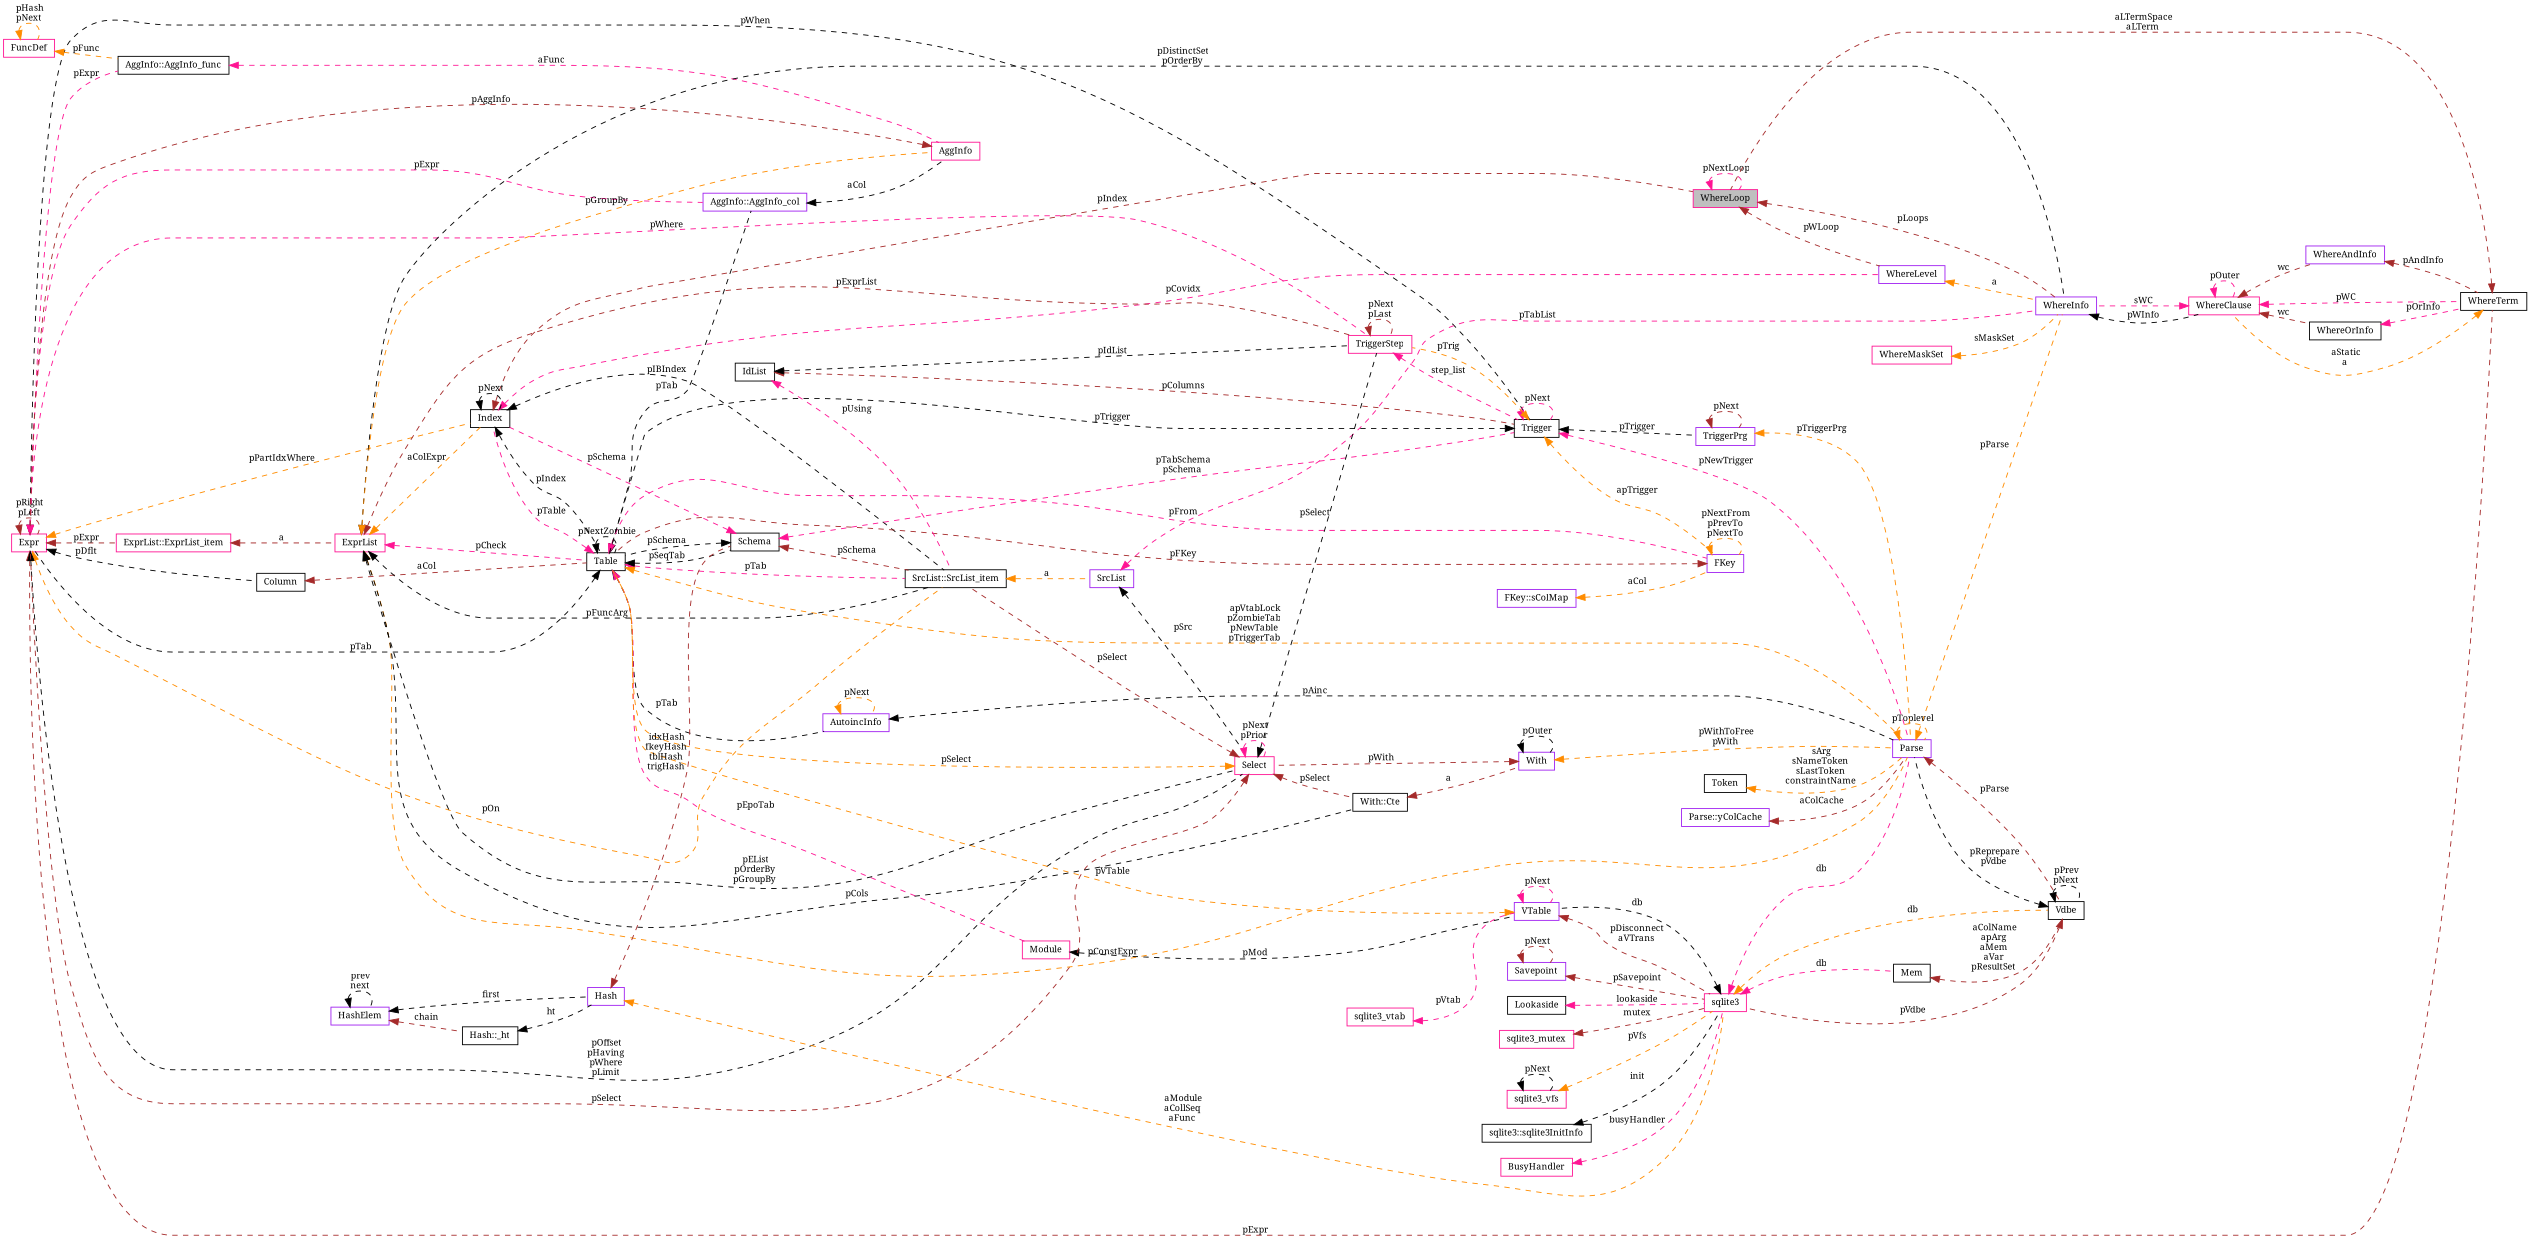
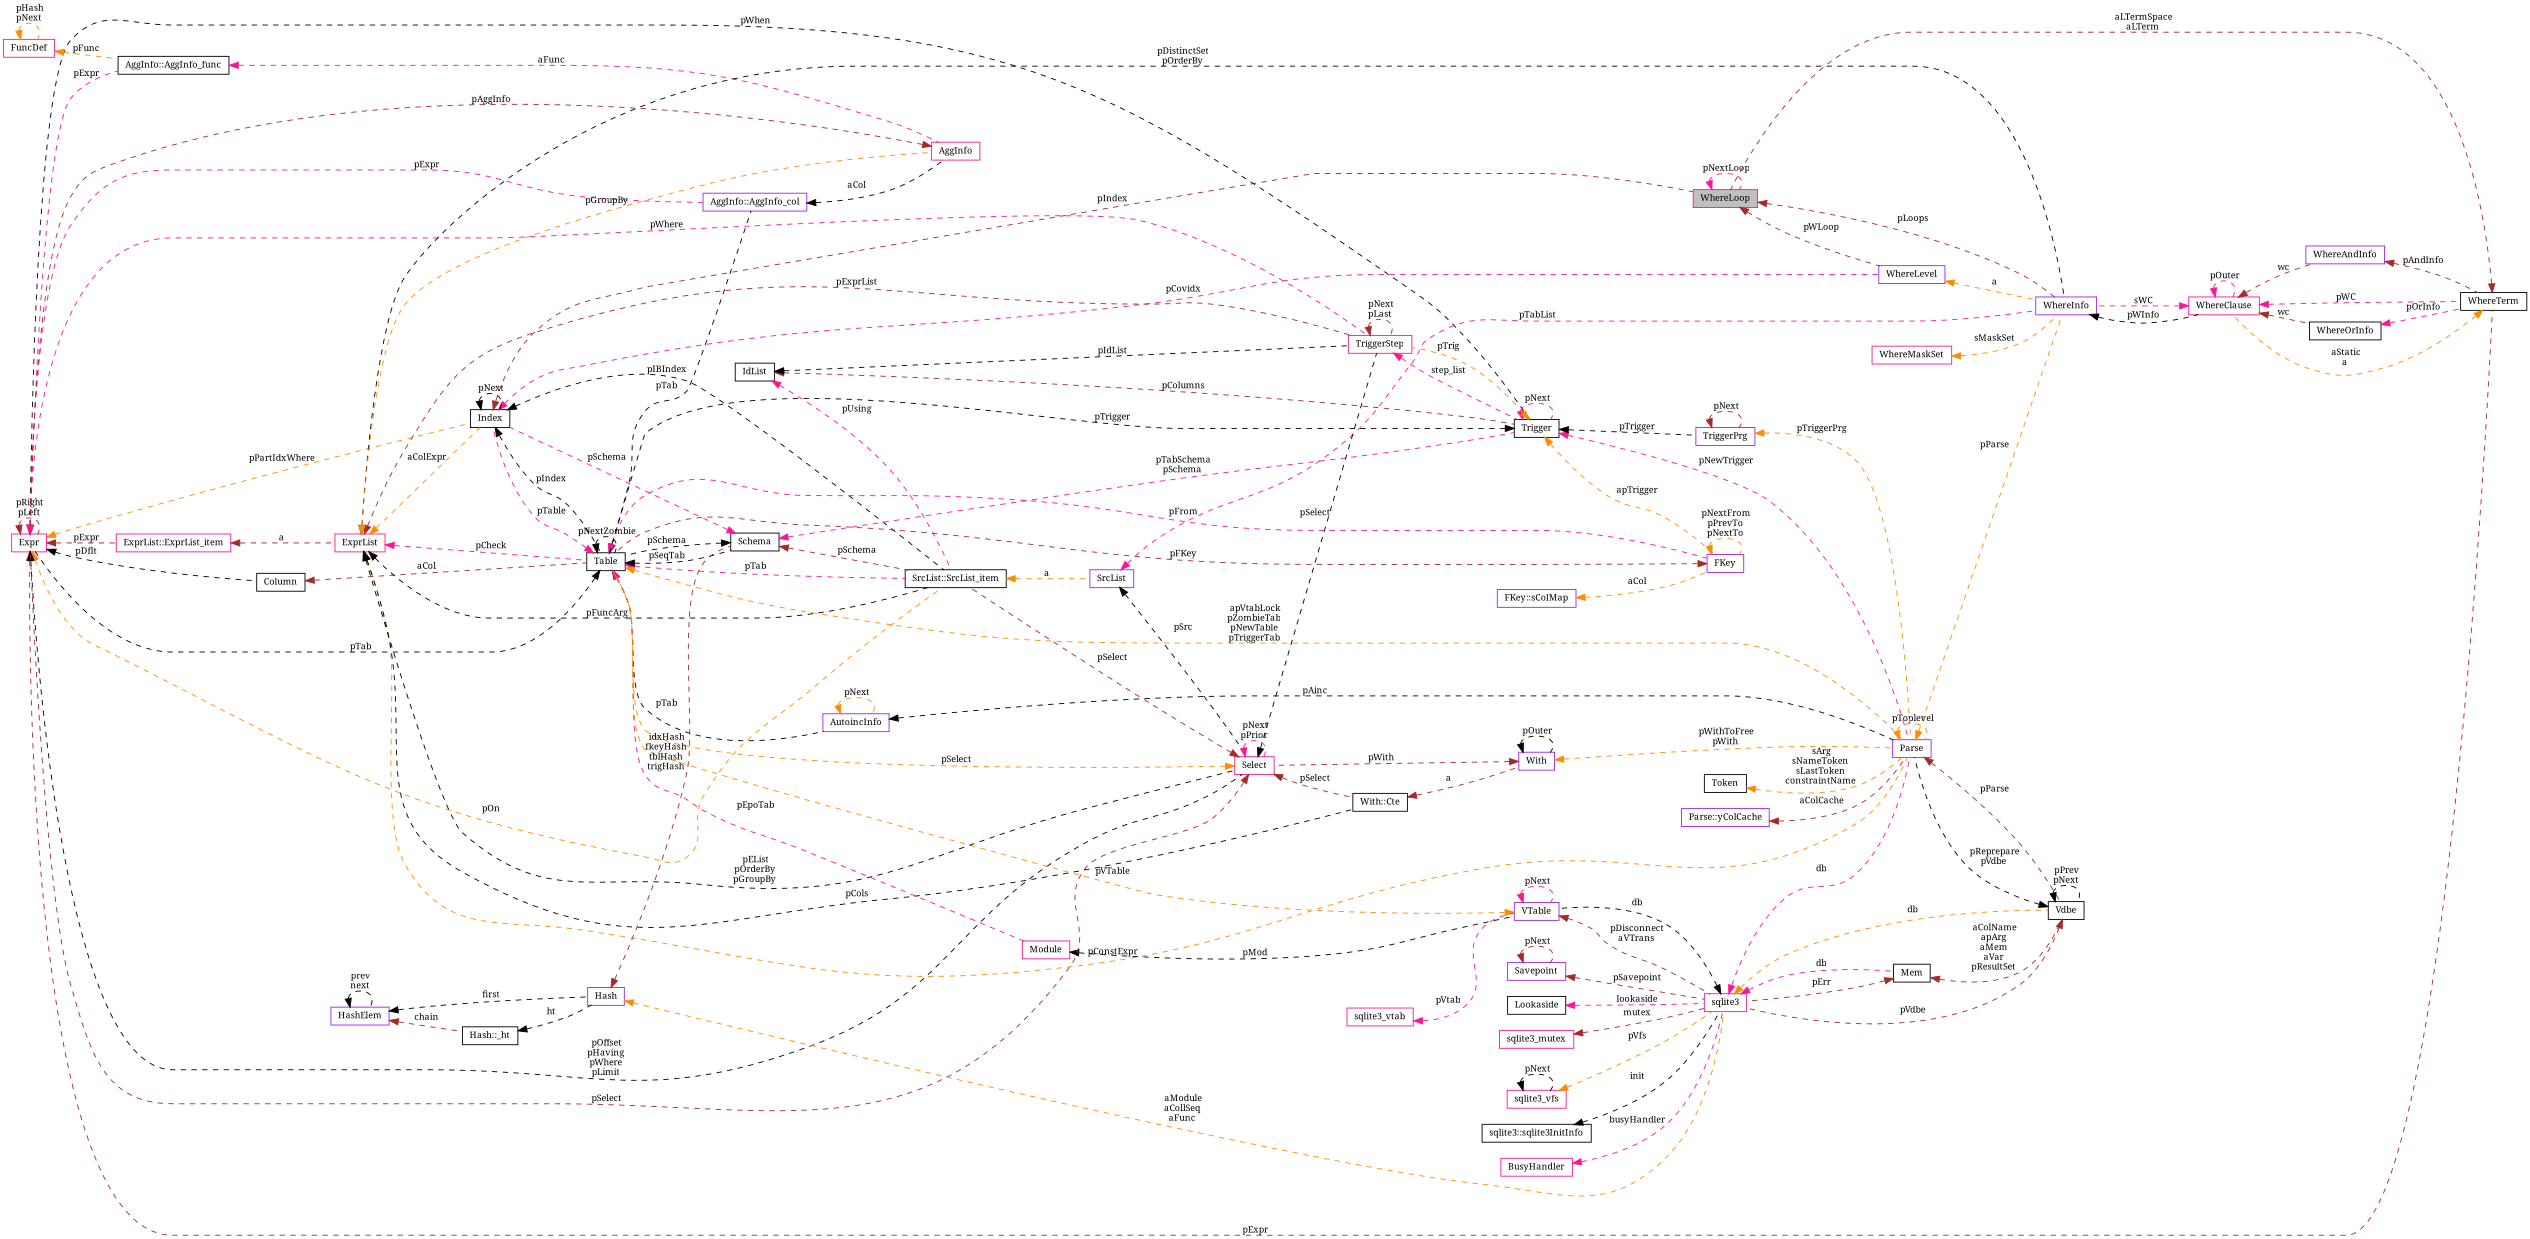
edge "sqlite3" -> "Mem": added, label "pErr"
